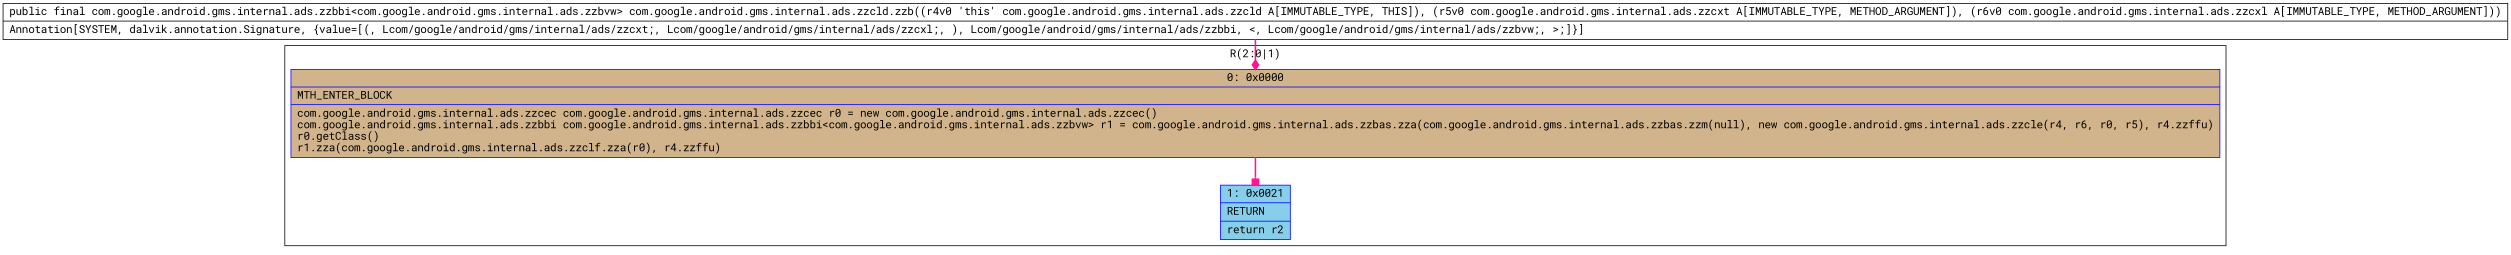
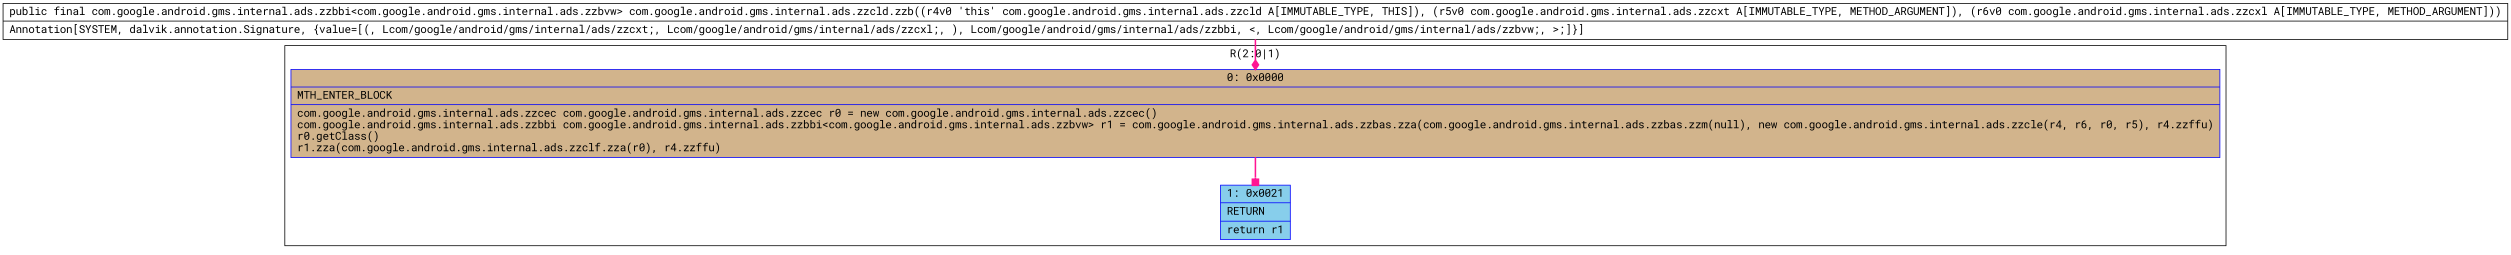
node "1: 0x0021": text "return r2" -> "return r1"
